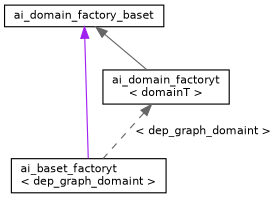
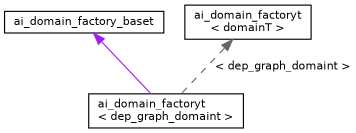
edge "ai_domain_factoryt < domainT >" -> "ai_domain_factory_baset": removed
node "ai_baset_factoryt < dep_graph_domaint >": label "ai_baset_factoryt < dep_graph_domaint >" -> "ai_domain_factoryt < dep_graph_domaint >"
